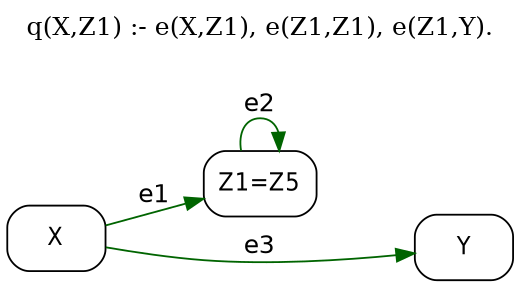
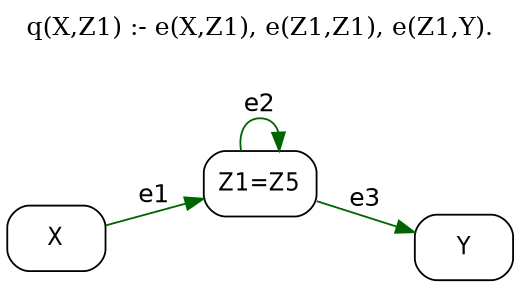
edge "X" -> "Y": now "Z1=Z5" -> "Y"
